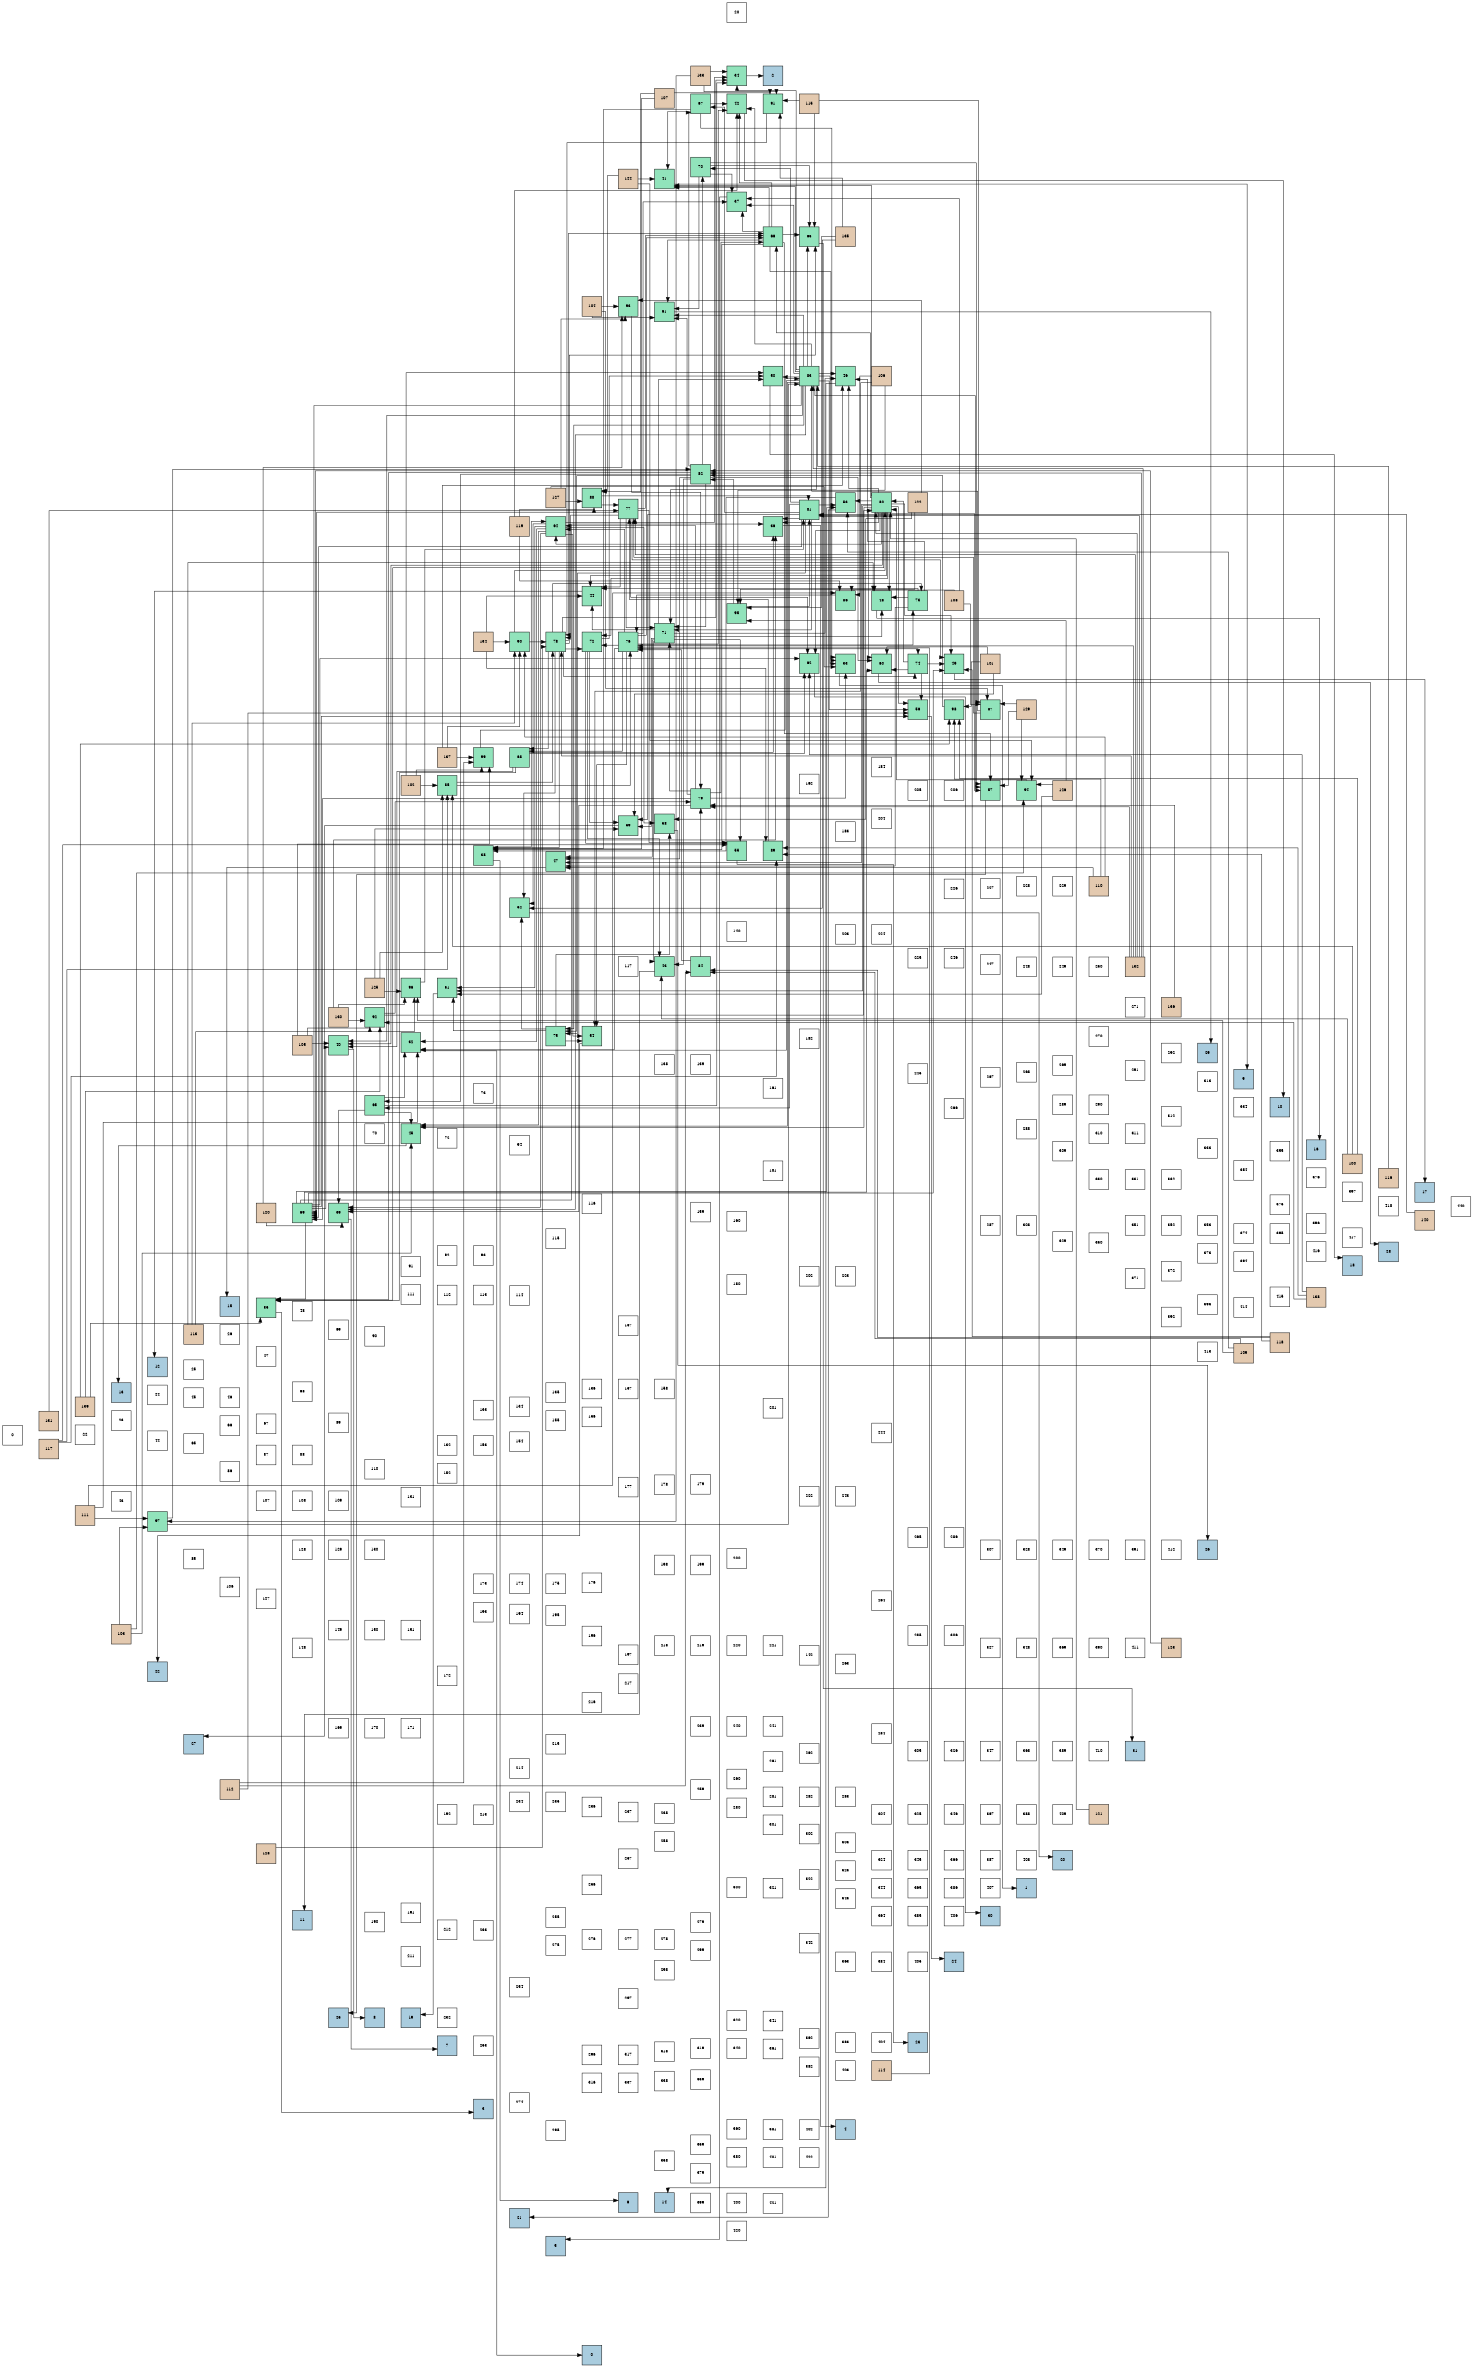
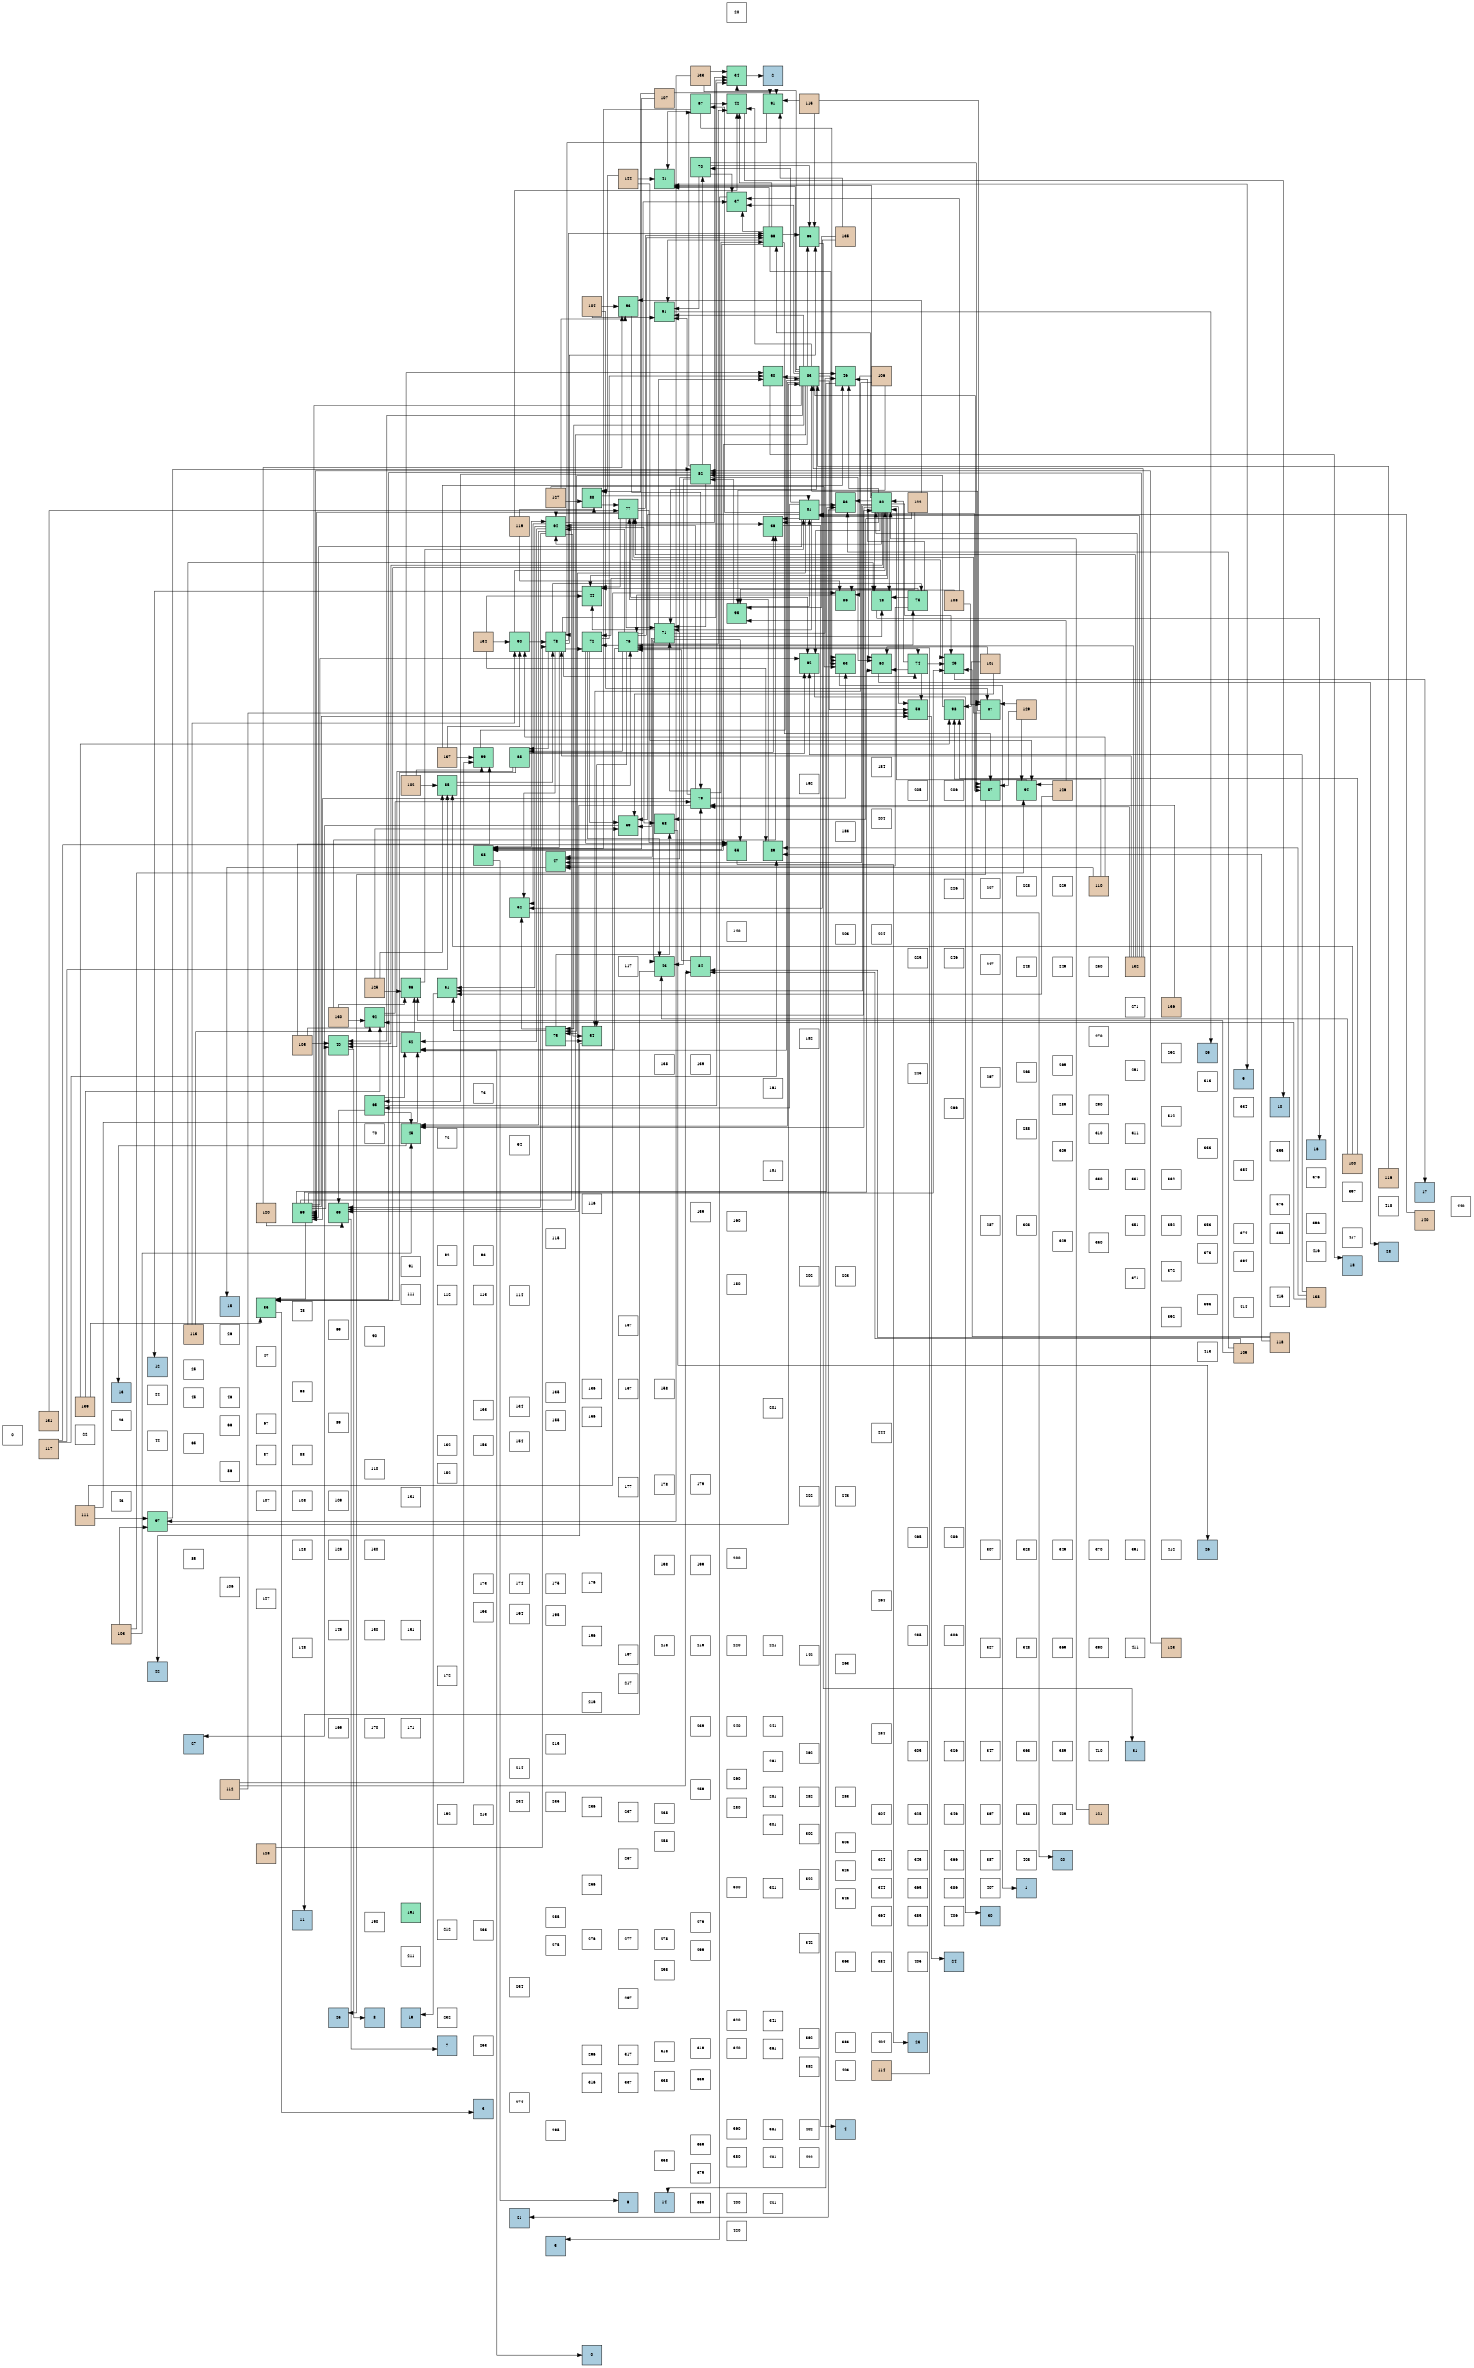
edge "77" -> "78": now "77" -> "64"
edge "53" -> "38": now "83" -> "38"
node "191": fillcolor #ffffff -> #91e3bb
